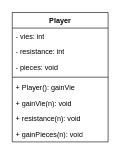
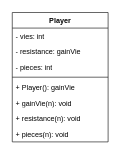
node "- resistance: int": label "- resistance: int" -> "- resistance: gainVie"
node "- pieces: void": label "- pieces: void" -> "- pieces: int"
node "+ gainPieces(n): void": label "+ gainPieces(n): void" -> "+ pieces(n): void"
